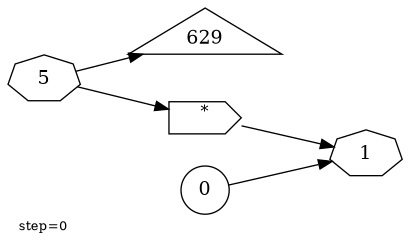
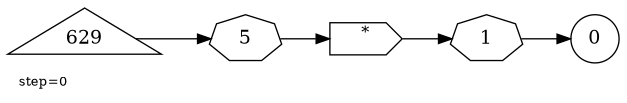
edge "5" -> "629": reversed
edge "0" -> "1": reversed
